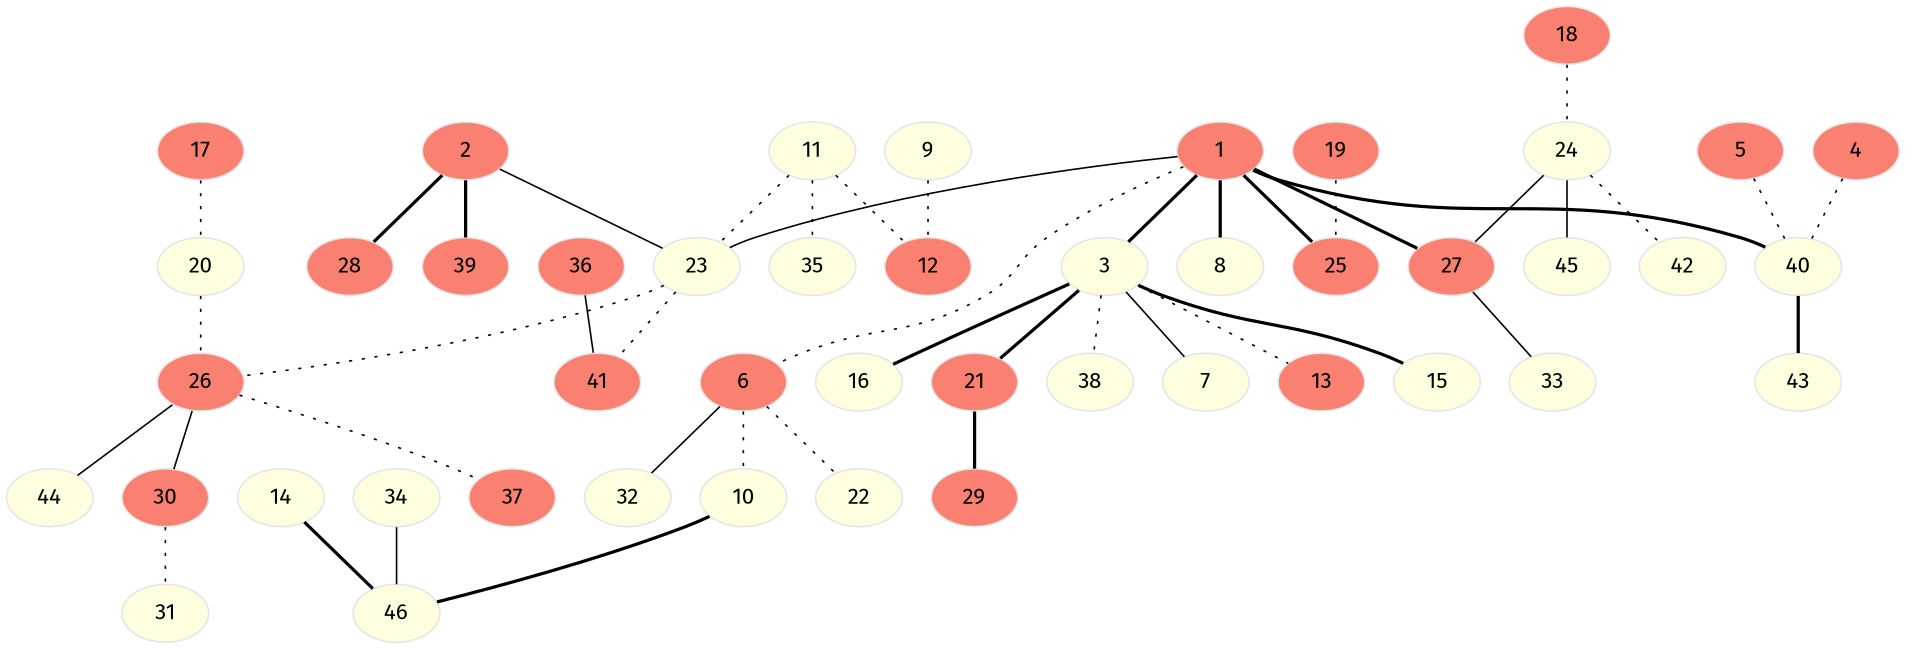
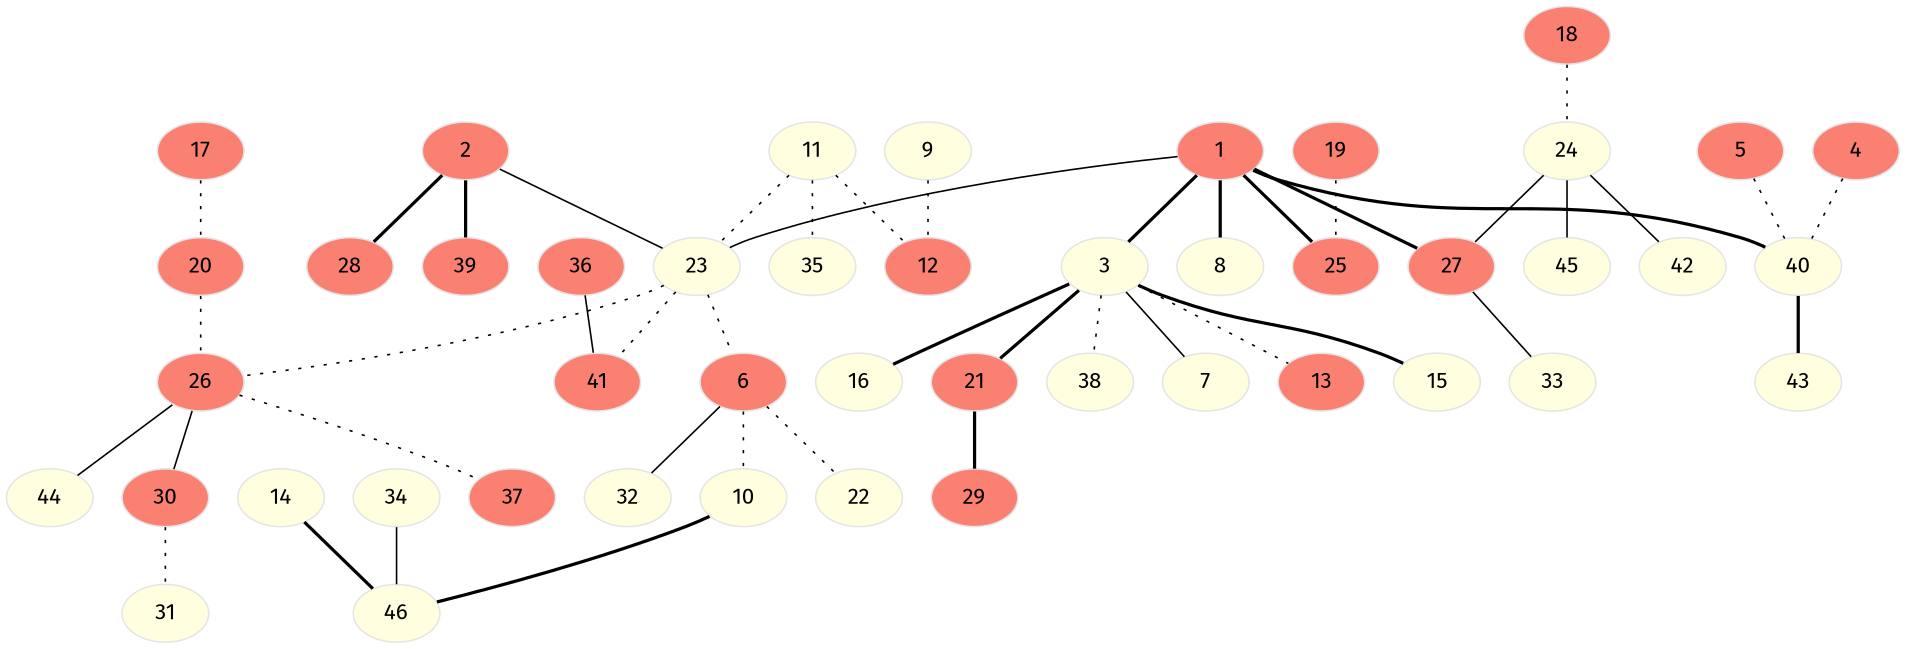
edge "24" -- "42": style dotted -> solid
node "20": fillcolor lightyellow -> salmon
edge "1" -- "6": now "23" -- "6"
